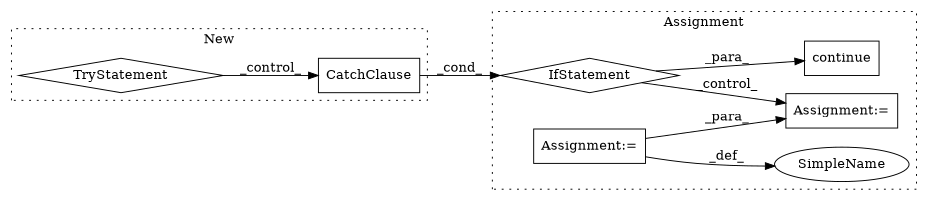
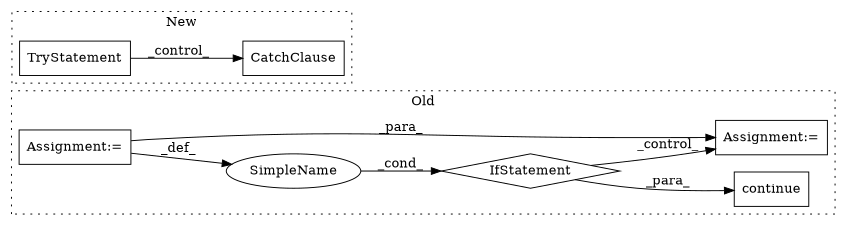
cluster "Assignment": label "Assignment" -> "Old"
node "TryStatement": shape diamond -> box
edge "CatchClause" -> "IfStatement": now "SimpleName" -> "IfStatement"
